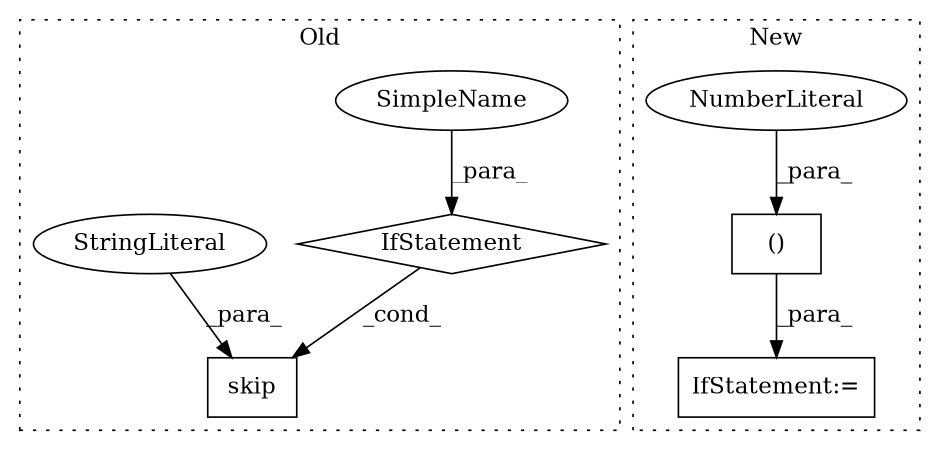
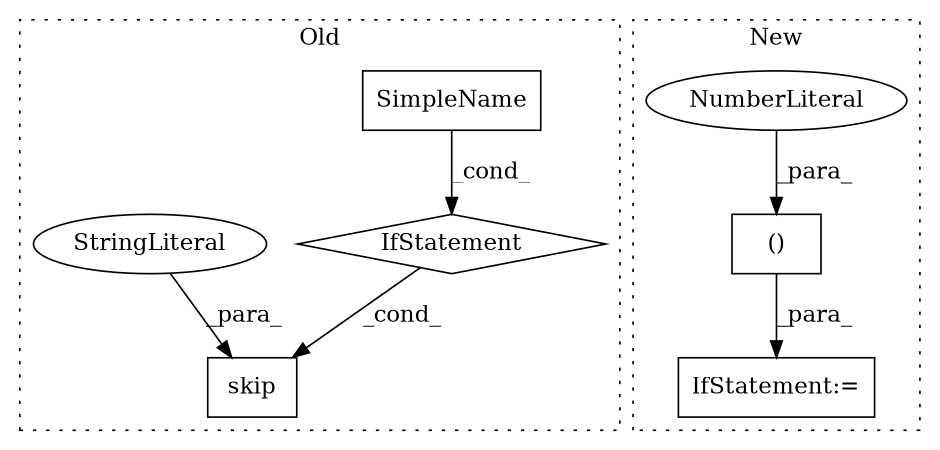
node "SimpleName": shape ellipse -> box
edge "SimpleName" -> "IfStatement": label "_para_" -> "_cond_"
